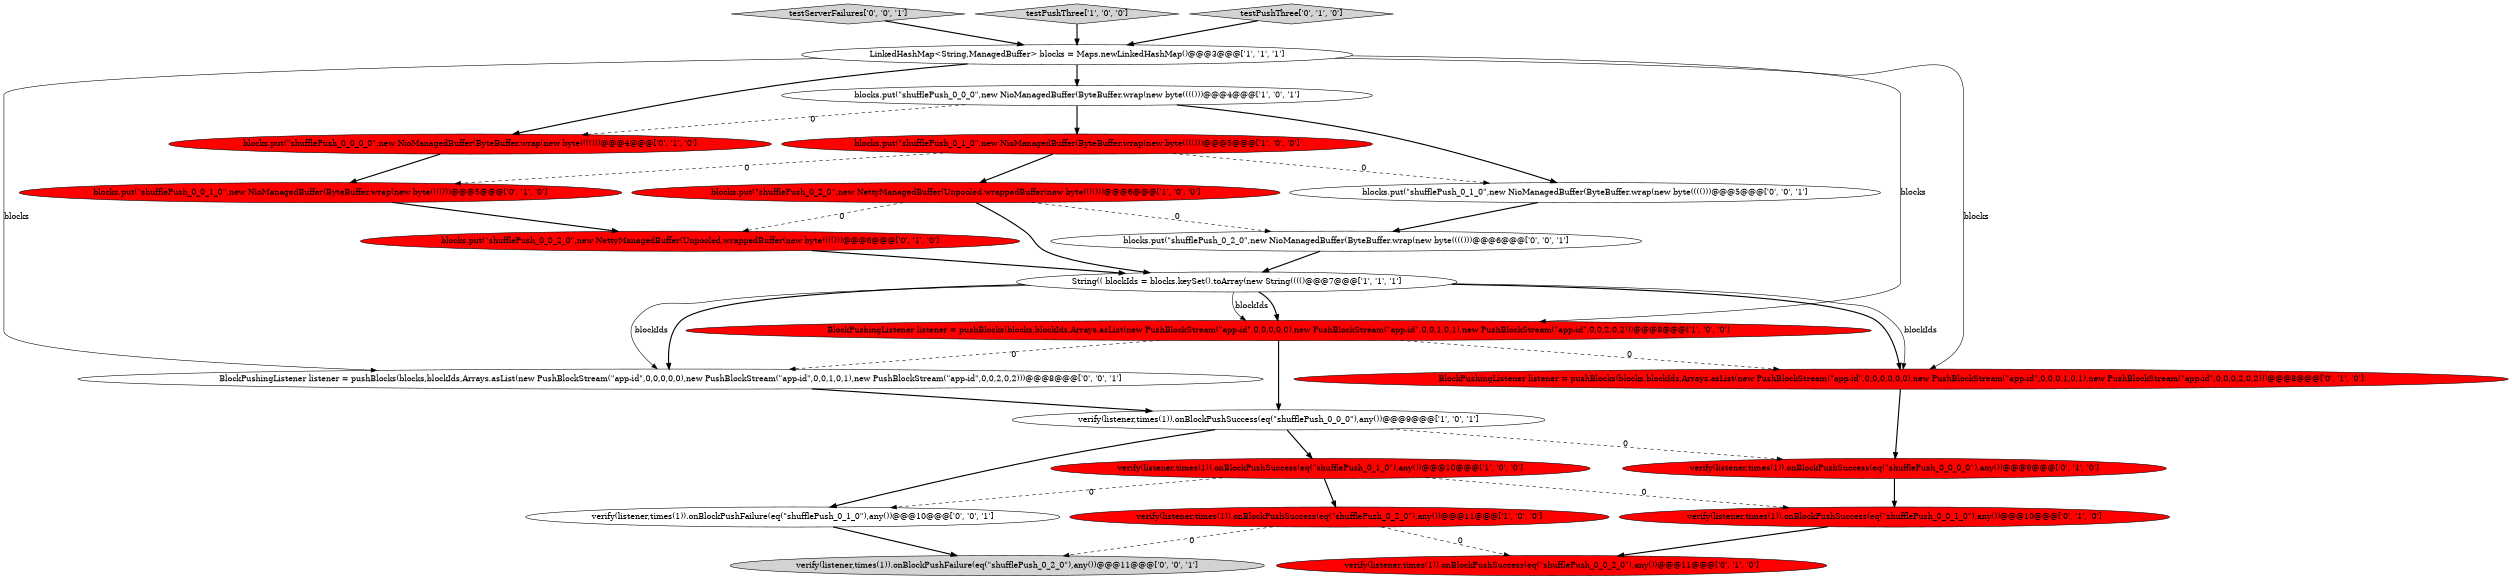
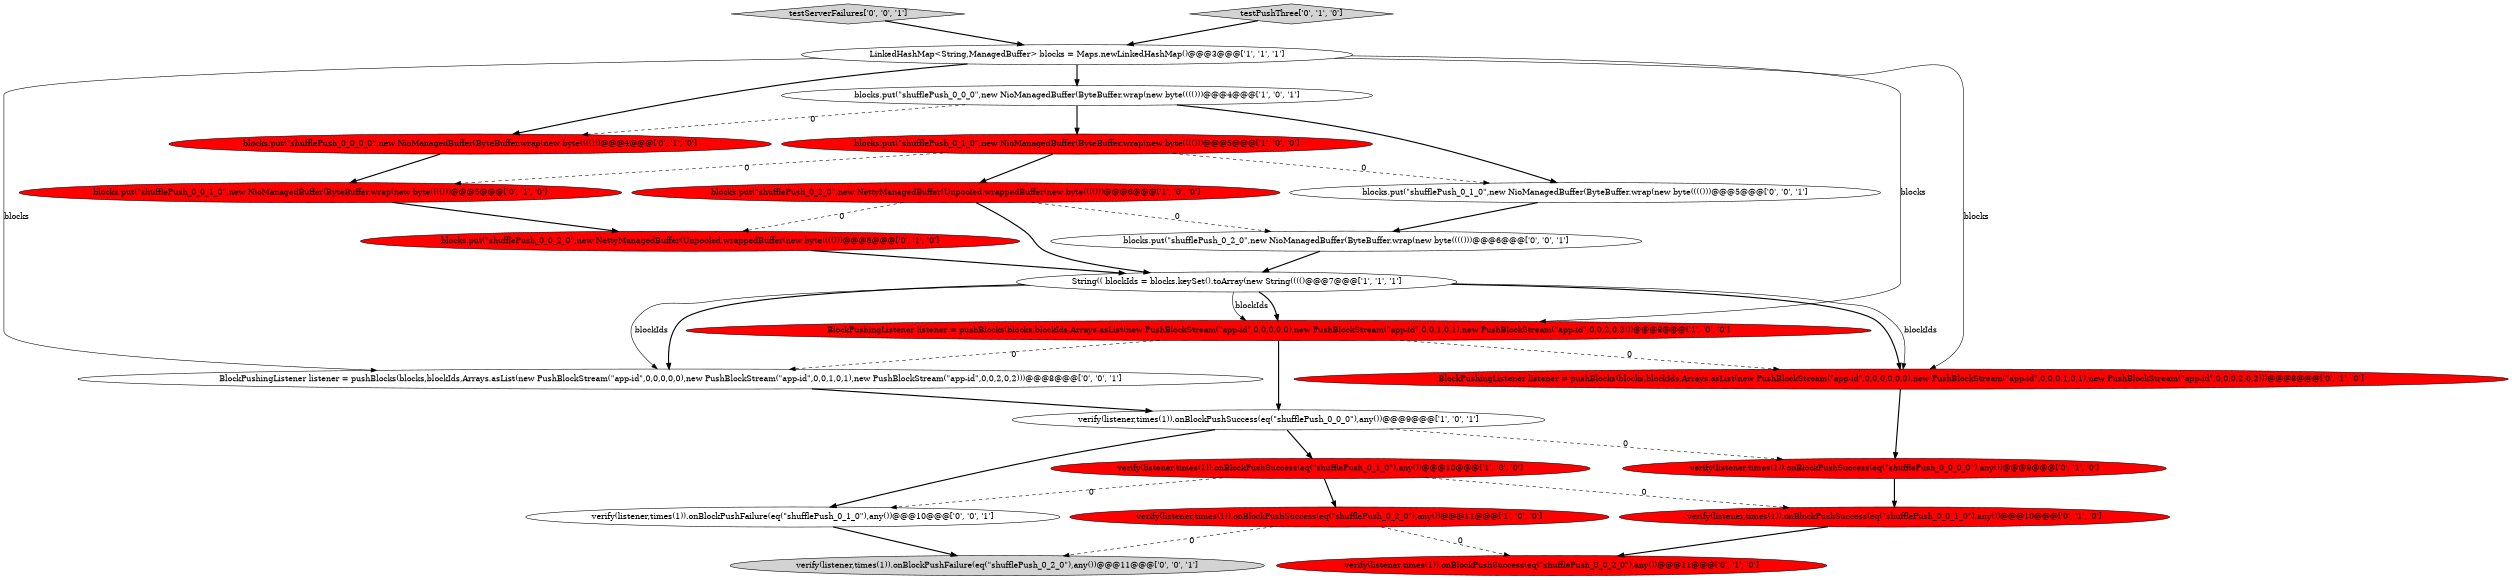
node "testPushThree['1', '0', '0']": removed
